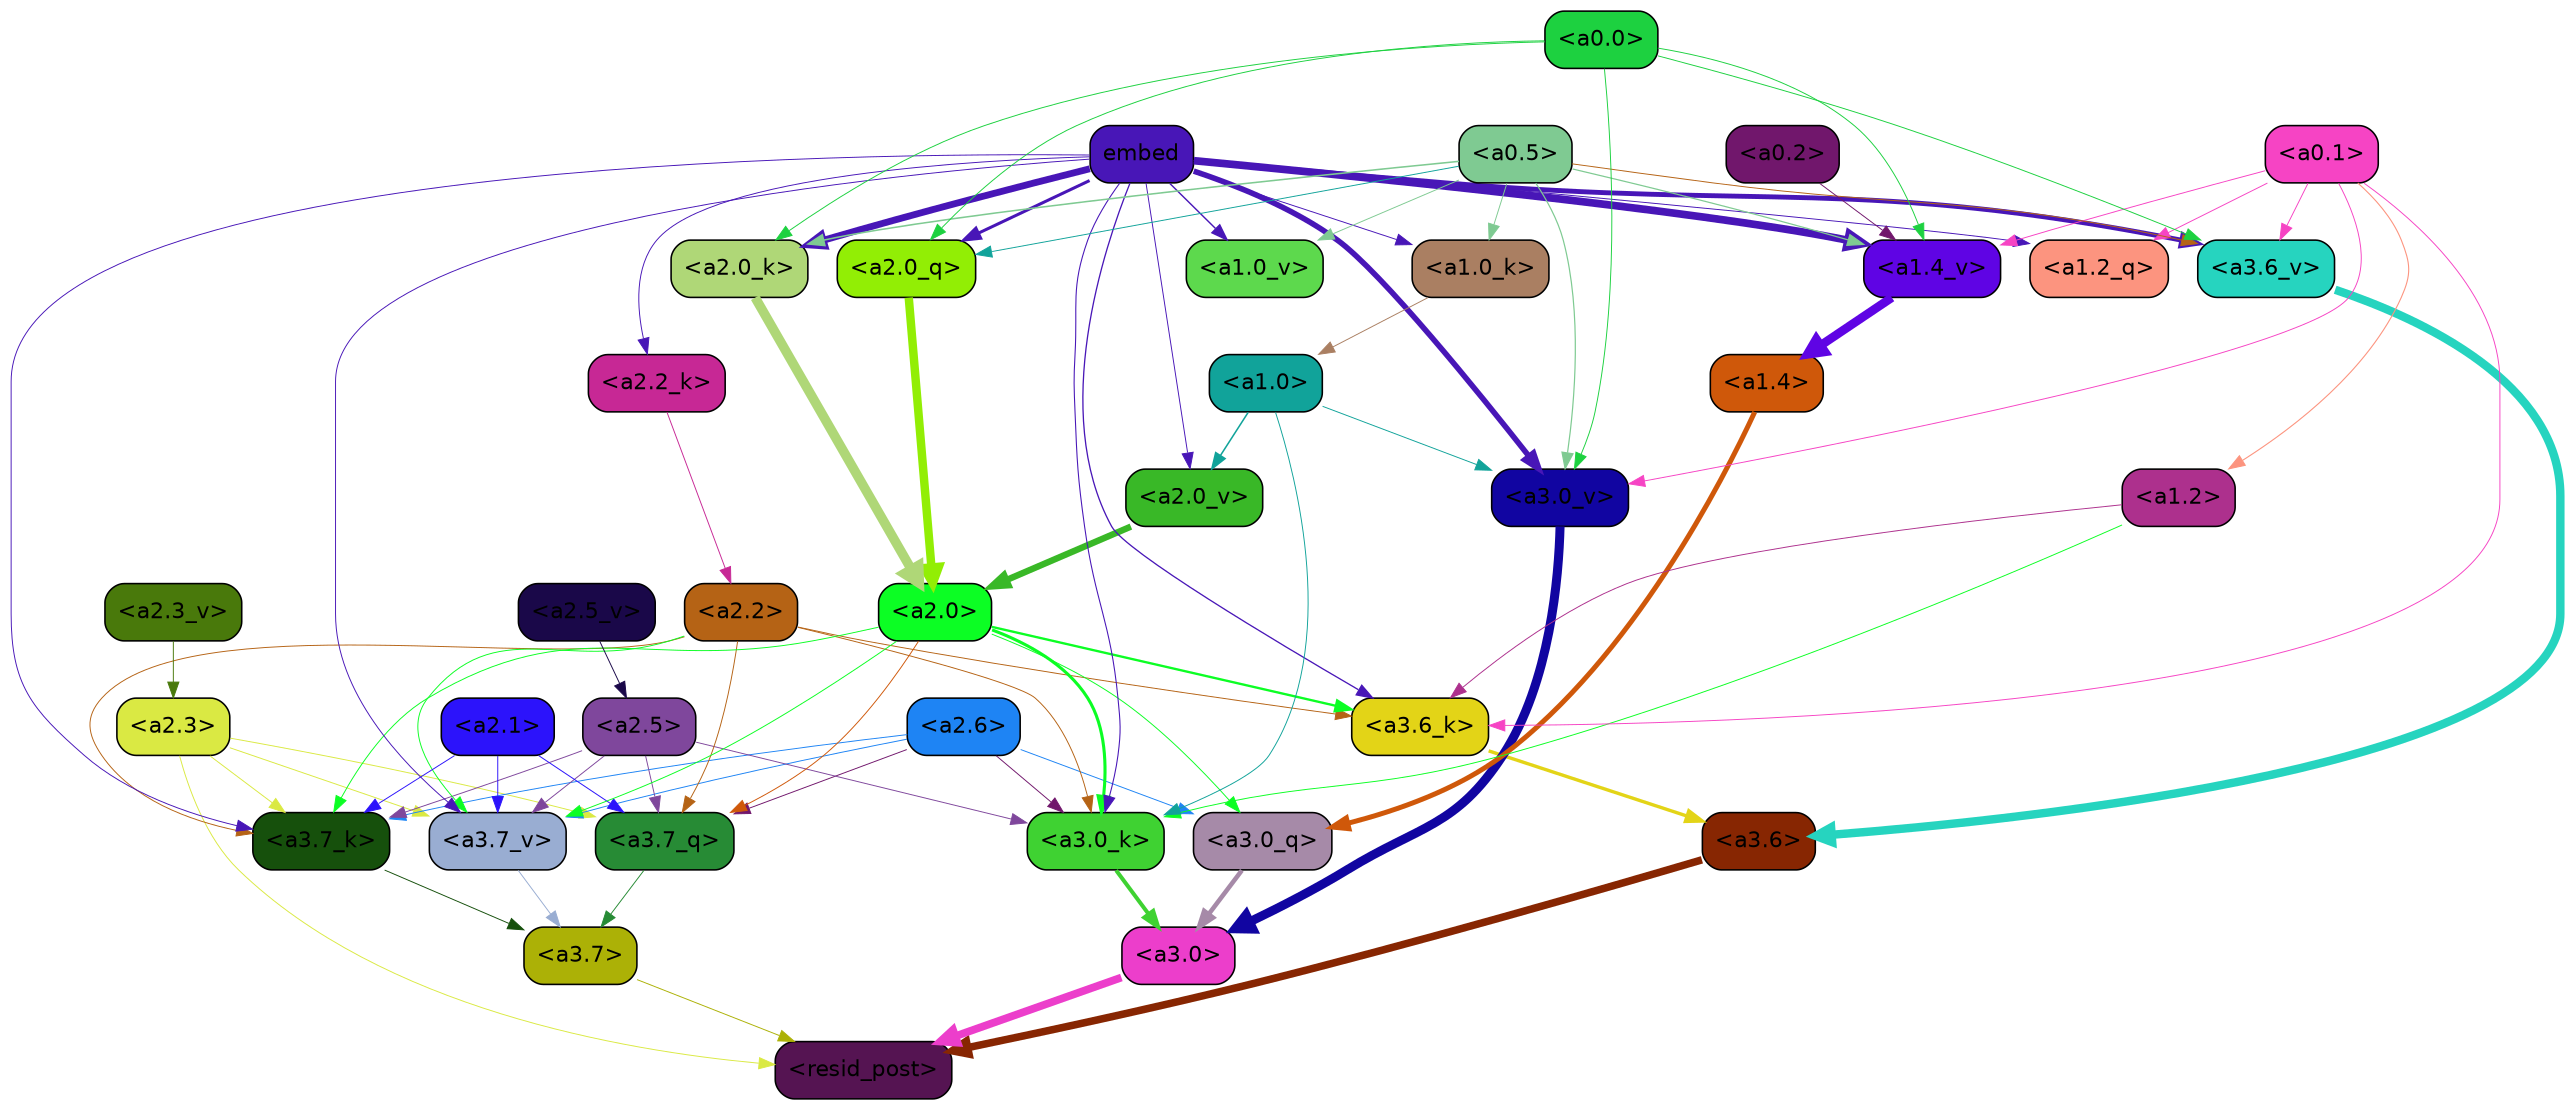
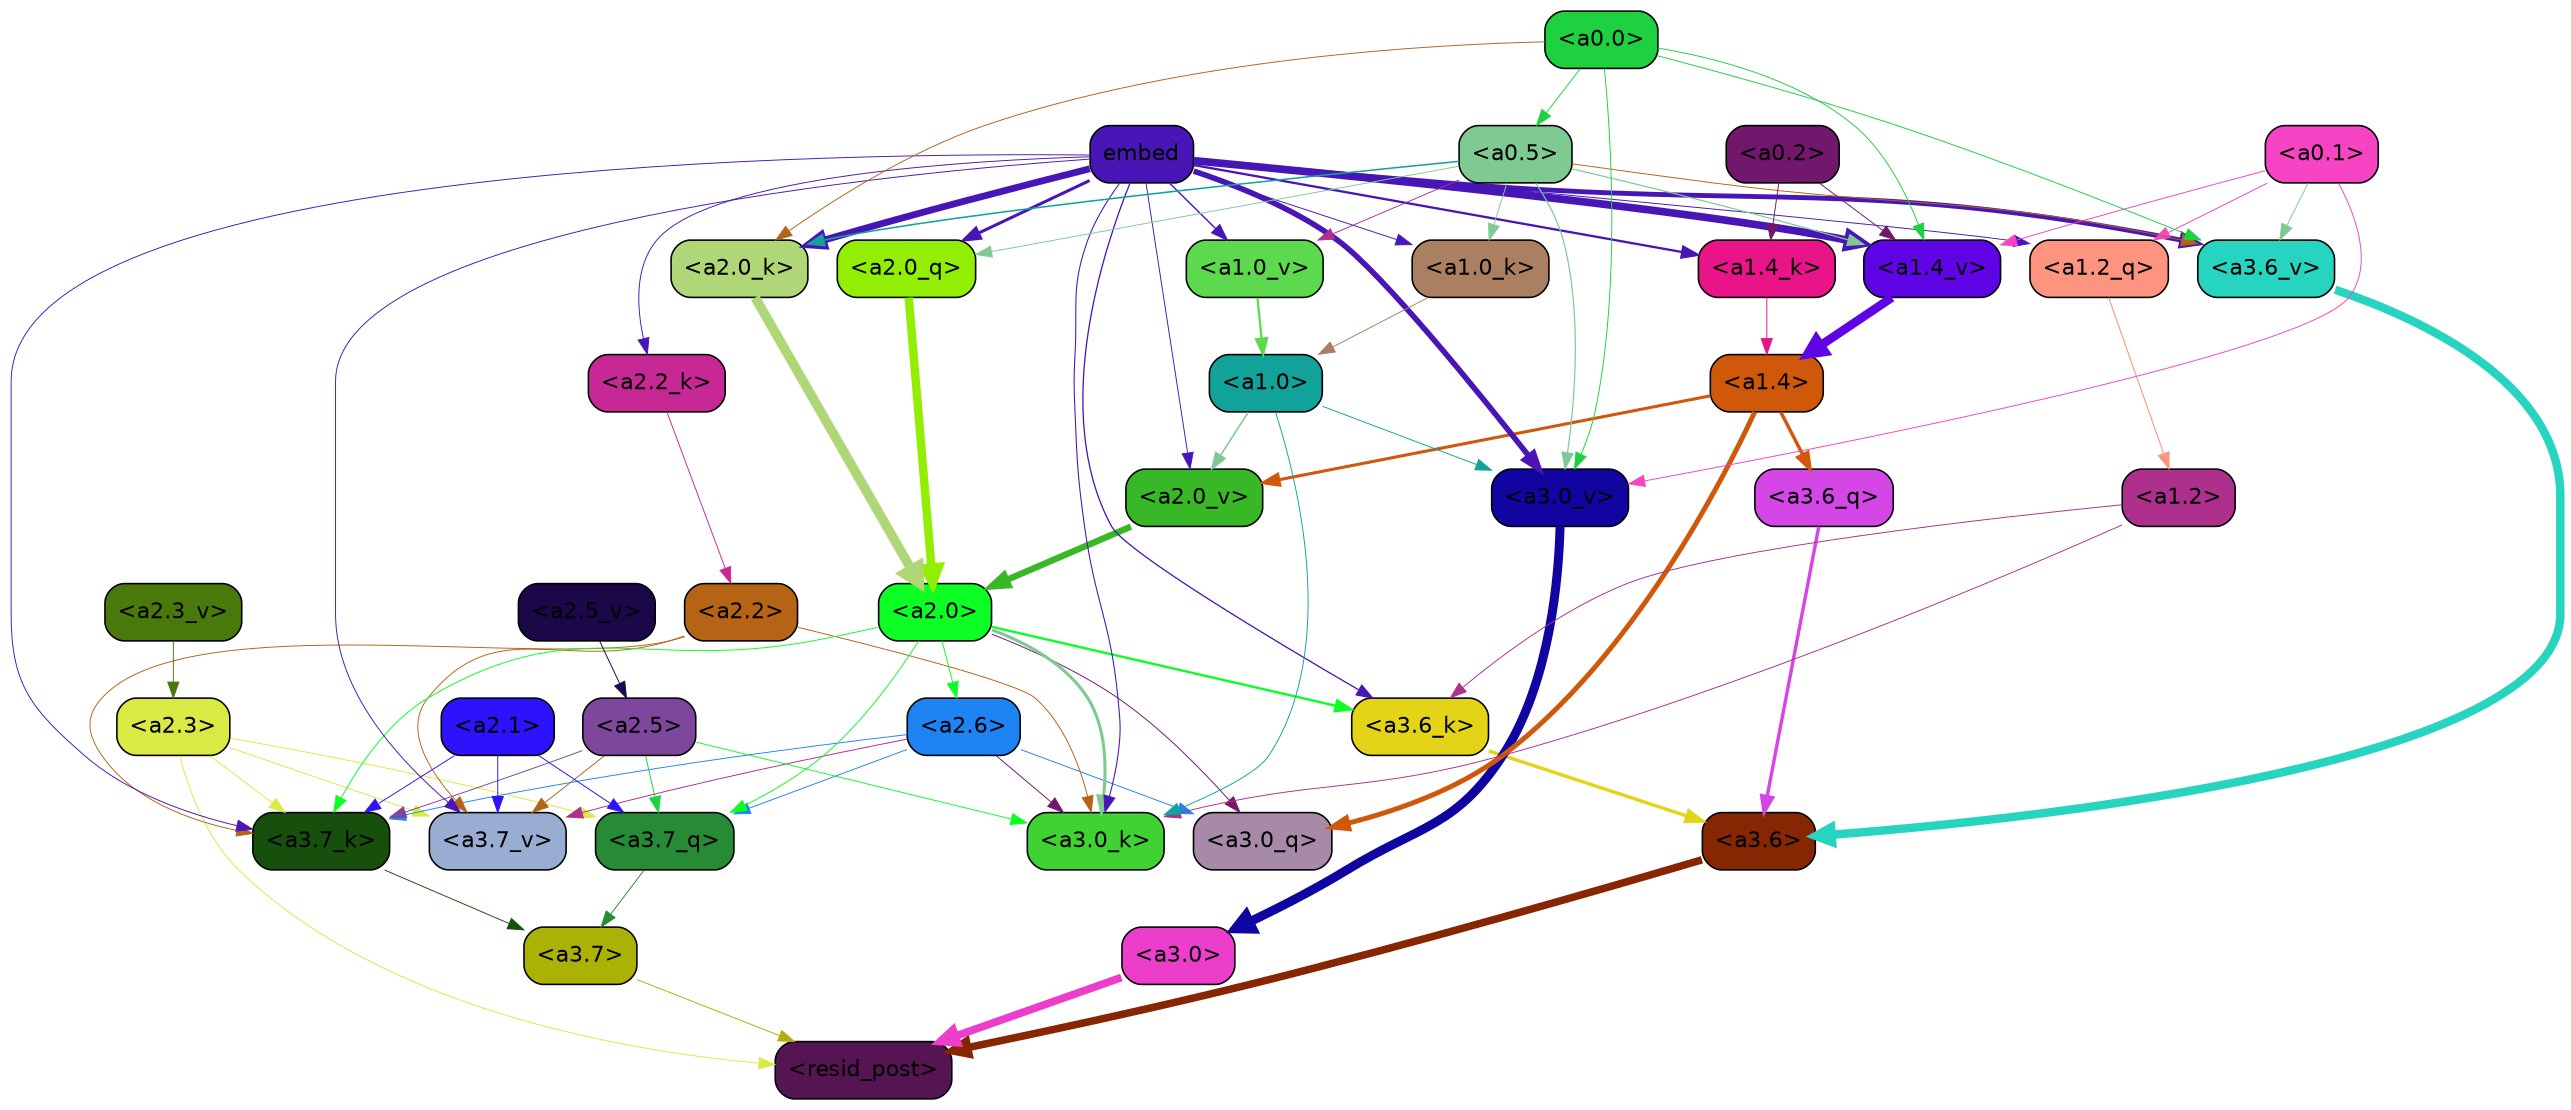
edge "<a0.0>" -> "<a2.0_k>": color #1dd140 -> #b56315
edge "<a0.0>" -> "<a2.0_q>": now "<a0.0>" -> "<a0.5>"
edge "<a0.5>" -> "<a2.0_k>": color #7fca92 -> #11a39a
edge "<a0.1>" -> "<a3.6_v>": color #f644c4 -> #7fca92
edge "<a0.5>" -> "<a1.0_v>": color #7fca92 -> #ad308d
edge "<a0.5>" -> "<a2.0_q>": color #11a39a -> #7fca92
node "<a1.4_k>": added
edge "<a1.0_v>" -> "<a1.0>": added
edge "<a0.1>" -> "<a1.2>": now "<a1.2_q>" -> "<a1.2>"
edge "<a1.0>" -> "<a2.0_v>": color #11a39a -> #7fca92
edge "<a1.4>" -> "<a2.0_v>": added
node "<a3.6_q>": added
edge "<a2.2>" -> "<a3.7_v>": color #0cfe24 -> #b56315
edge "<a0.1>" -> "<a3.6_k>": removed
edge "<a2.2>" -> "<a3.6_k>": removed
edge "<a2.0>" -> "<a3.0_k>": color #0cfe24 -> #7fca92
edge "<a1.2>" -> "<a3.0_k>": color #0cfe24 -> #ad308d
edge "<a2.0>" -> "<a3.0_q>": color #0cfe24 -> #71176c
edge "<a2.2>" -> "<a3.7_q>": removed
edge "<a2.0>" -> "<a3.7_q>": color #cf580a -> #0cfe24
edge "<a2.0>" -> "<a3.7_v>": now "<a2.0>" -> "<a2.6>"
edge "<a2.5>" -> "<a3.7_v>": color #7f479c -> #b56315
edge "<a2.6>" -> "<a3.7_v>": color #1e84f4 -> #ad308d
edge "<a2.5>" -> "<a3.7_q>": color #7f479c -> #1dd140
edge "<a2.5>" -> "<a3.0_k>": color #7f479c -> #0cfe24
edge "<a2.6>" -> "<a3.7_q>": color #71176c -> #1e84f4
edge "<a3.7_v>" -> "<a3.7>": removed
edge "<a3.0_k>" -> "<a3.0>": removed
edge "<a3.0_q>" -> "<a3.0>": removed
